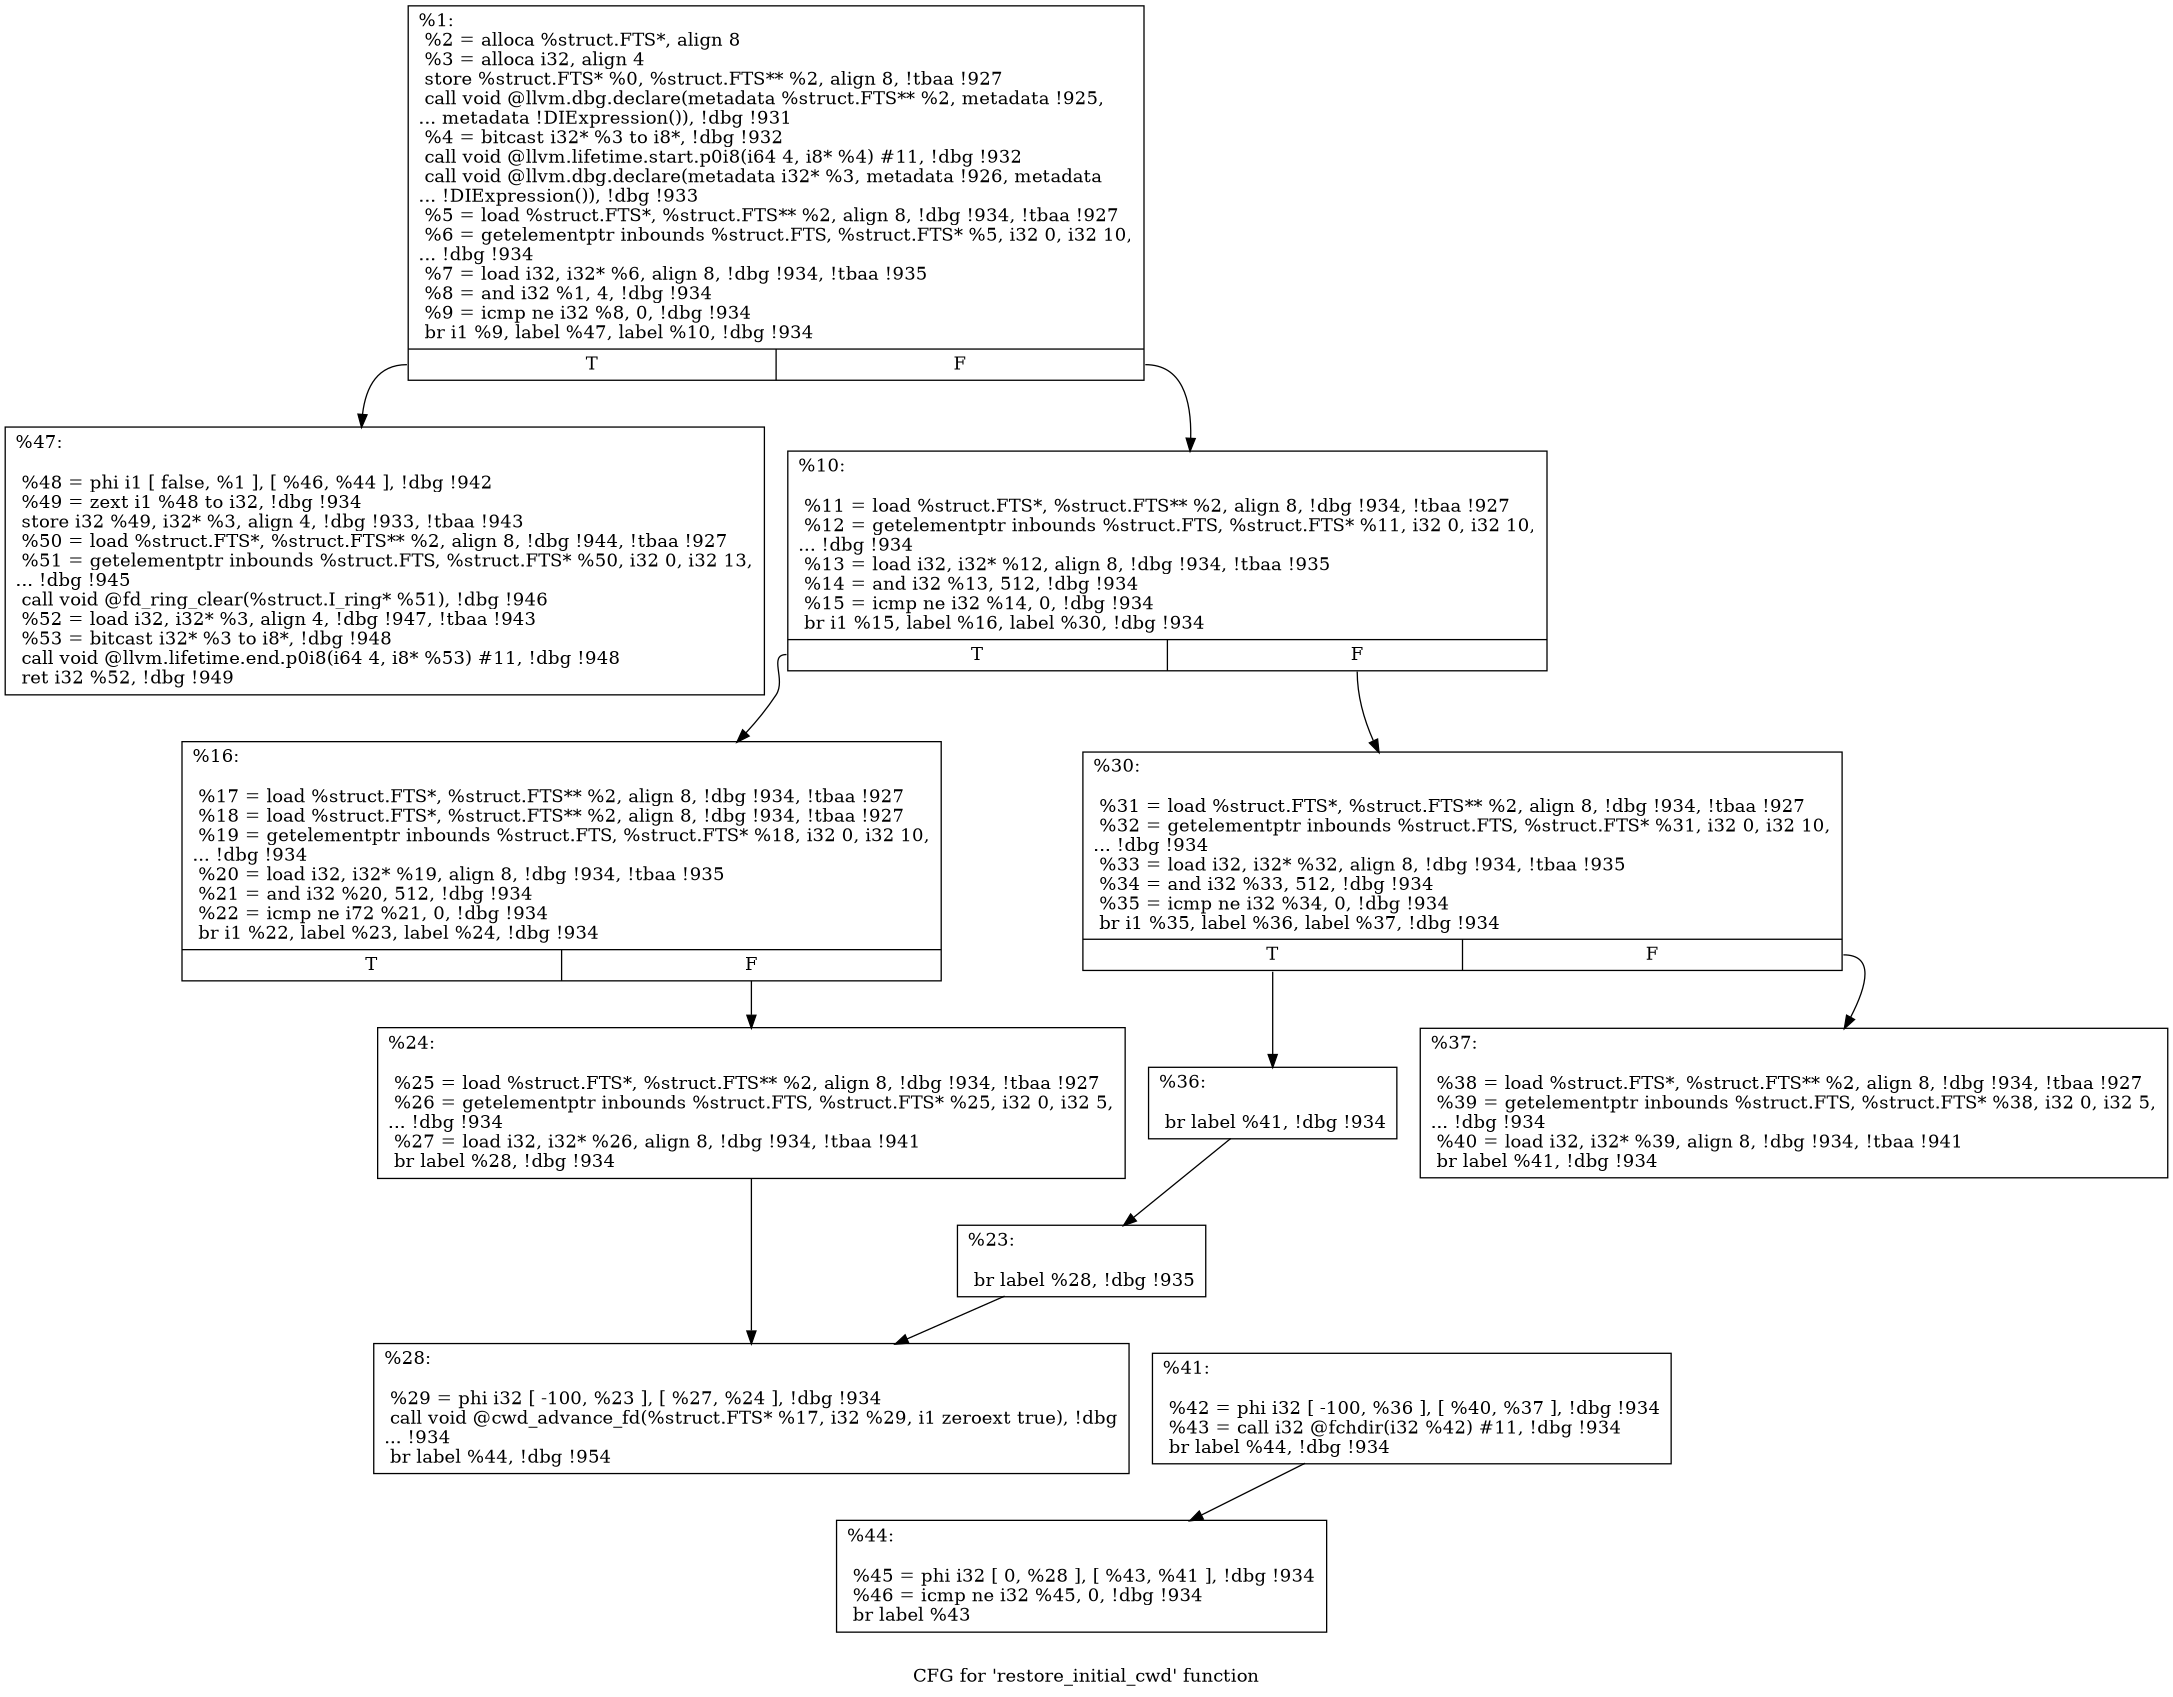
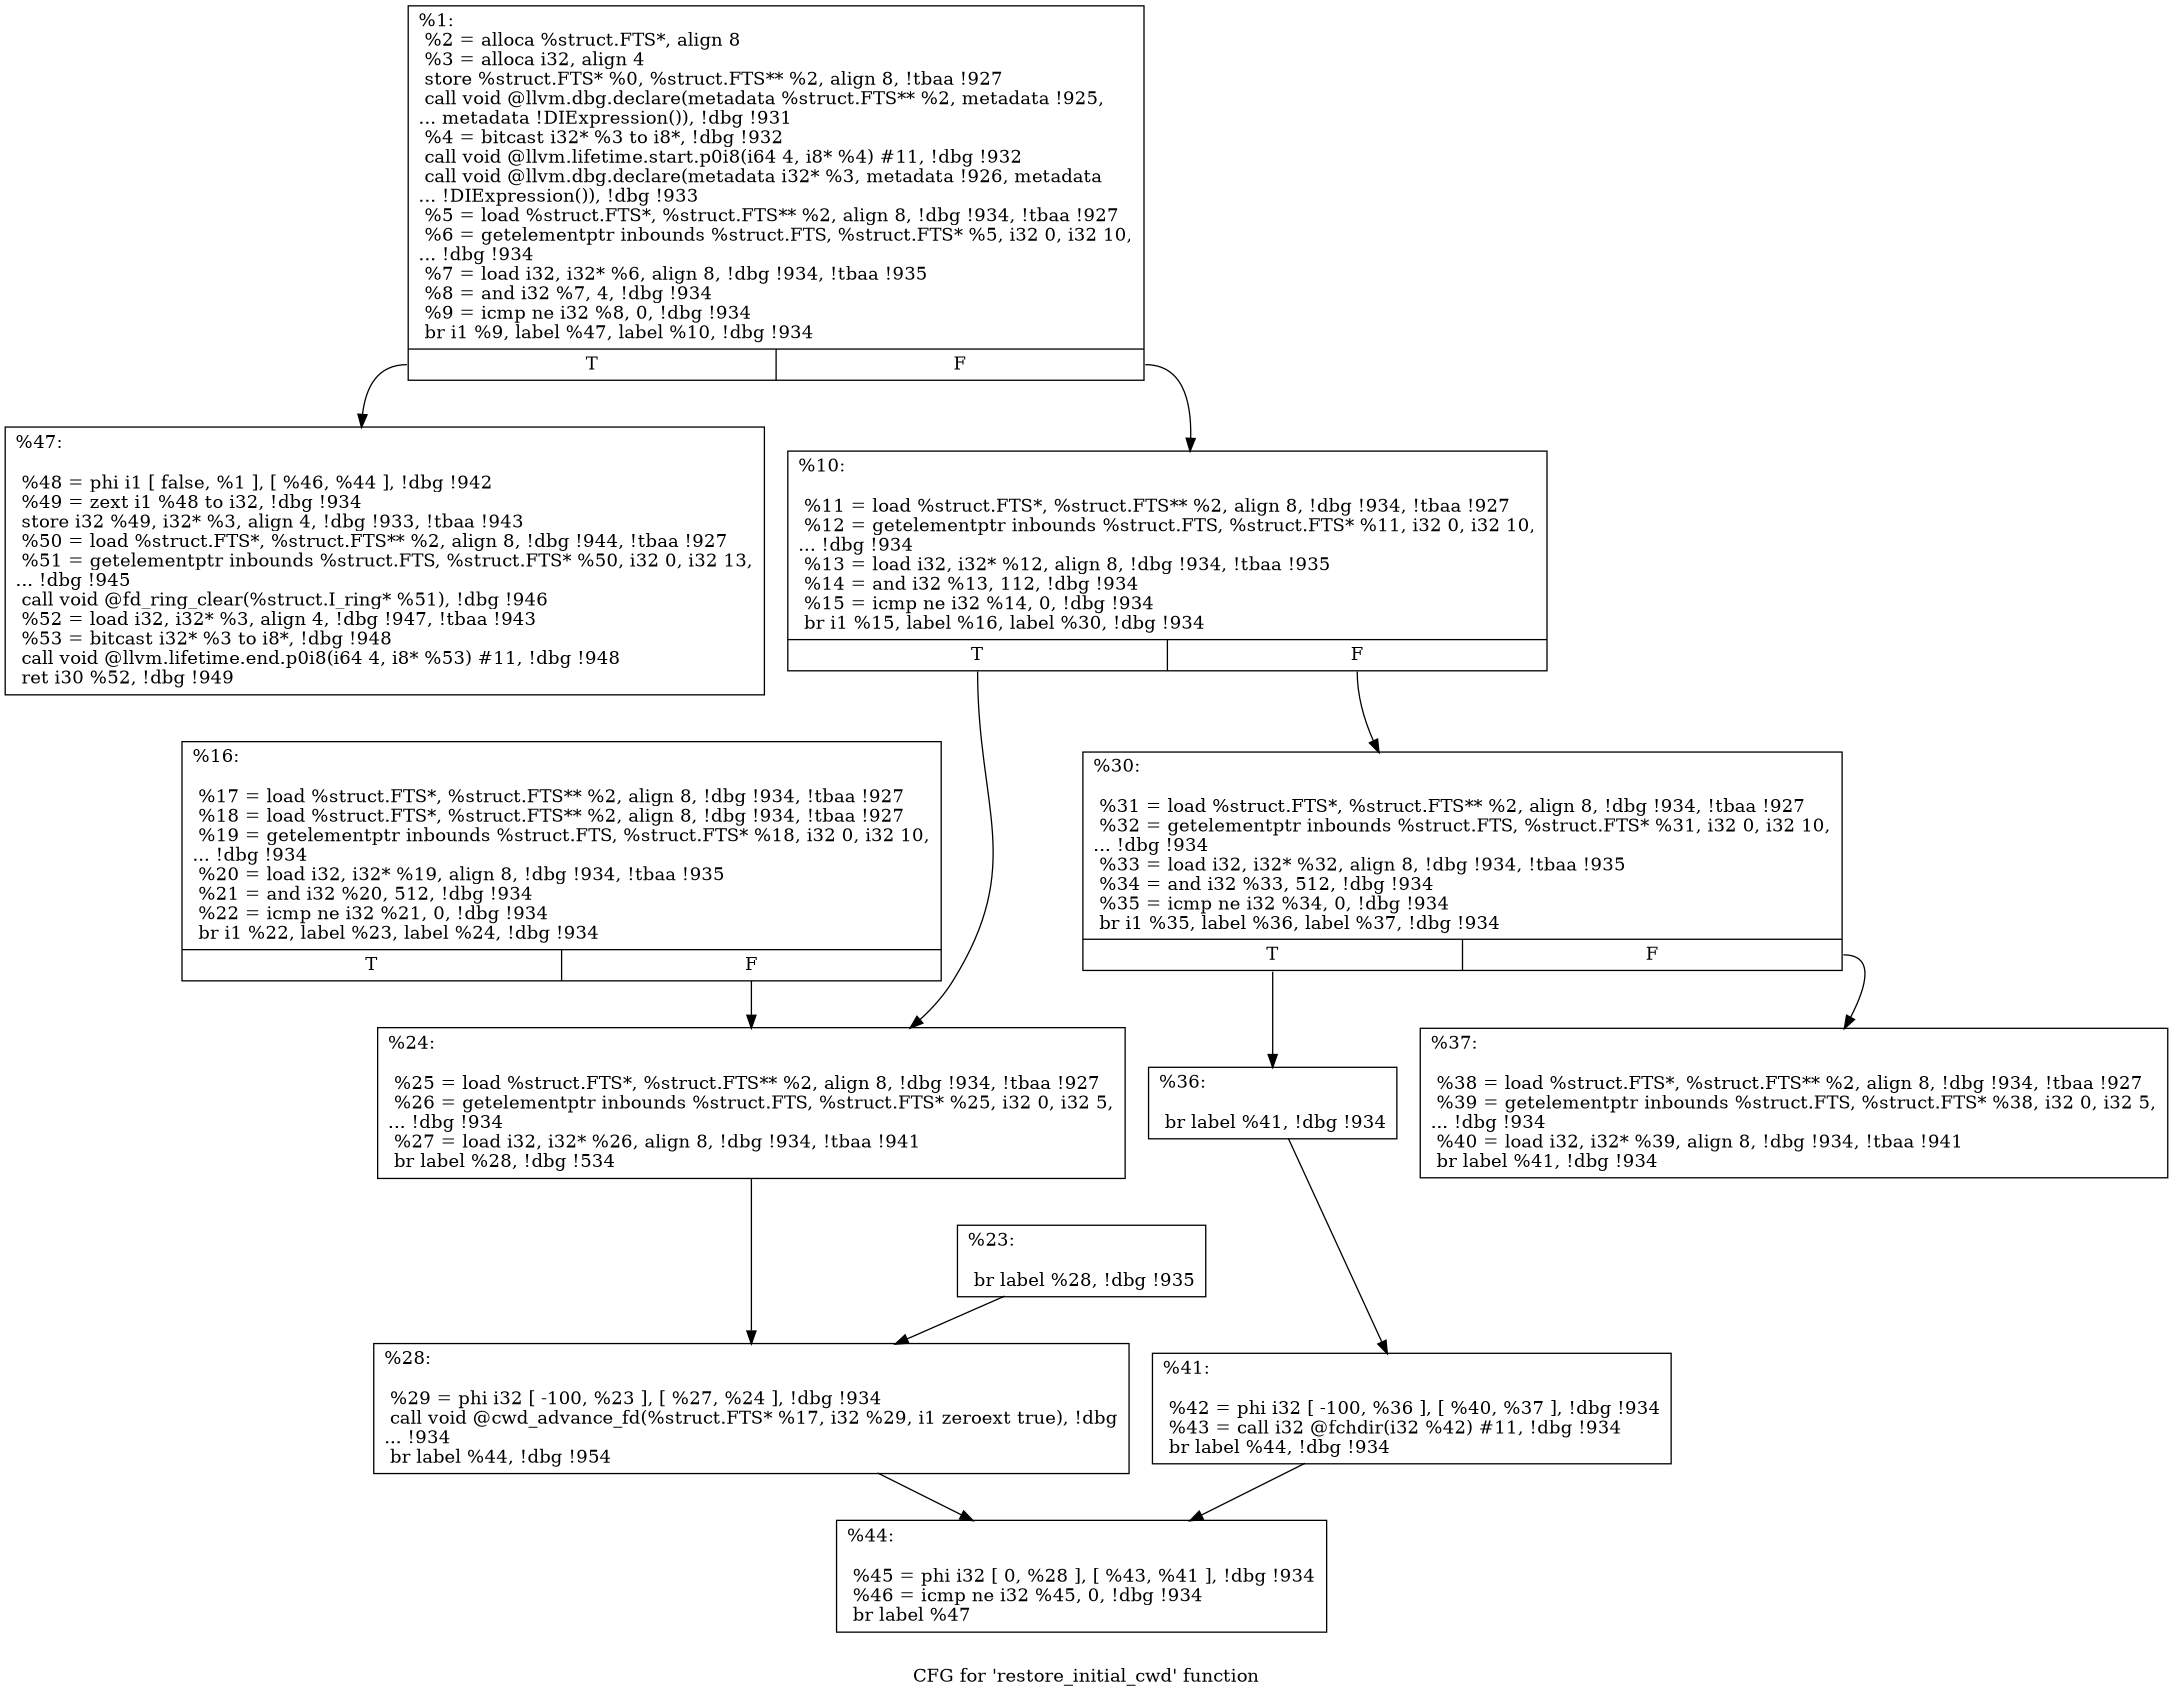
node "%1:": text "%8 = and i32 %1, 4, !dbg !934" -> "%8 = and i32 %7, 4, !dbg !934"
node "%10:": text "%14 = and i32 %13, 512, !dbg !934" -> "%14 = and i32 %13, 112, !dbg !934"
node "%47:": text "ret i32 %52, !dbg !949" -> "ret i30 %52, !dbg !949"
edge "%10:" -> "%16:": now "%10:" -> "%24:"
node "%16:": text "%22 = icmp ne i72 %21, 0, !dbg !934" -> "%22 = icmp ne i32 %21, 0, !dbg !934"
node "%24:": text "br label %28, !dbg !934" -> "br label %28, !dbg !534"
edge "%36:" -> "%23:": now "%36:" -> "%41:"
edge "%28:" -> "%44:": added
node "%44:": text "br label %43" -> "br label %47"
